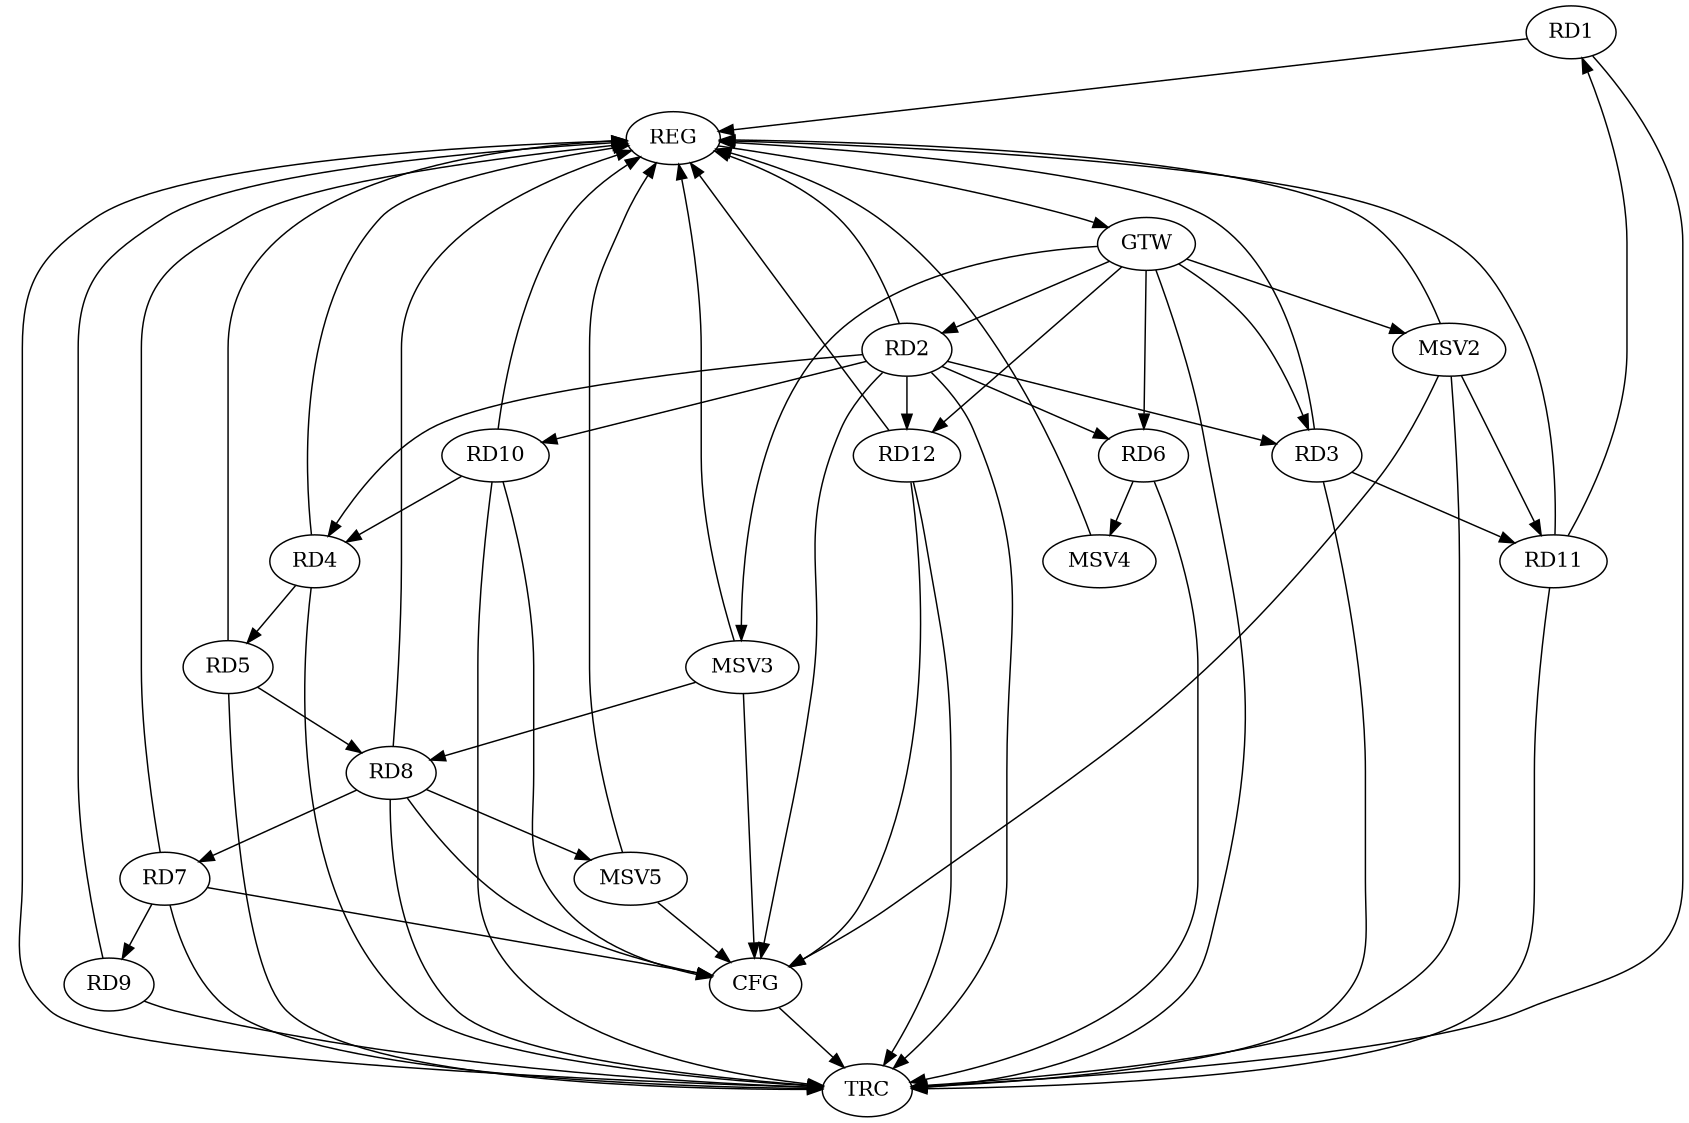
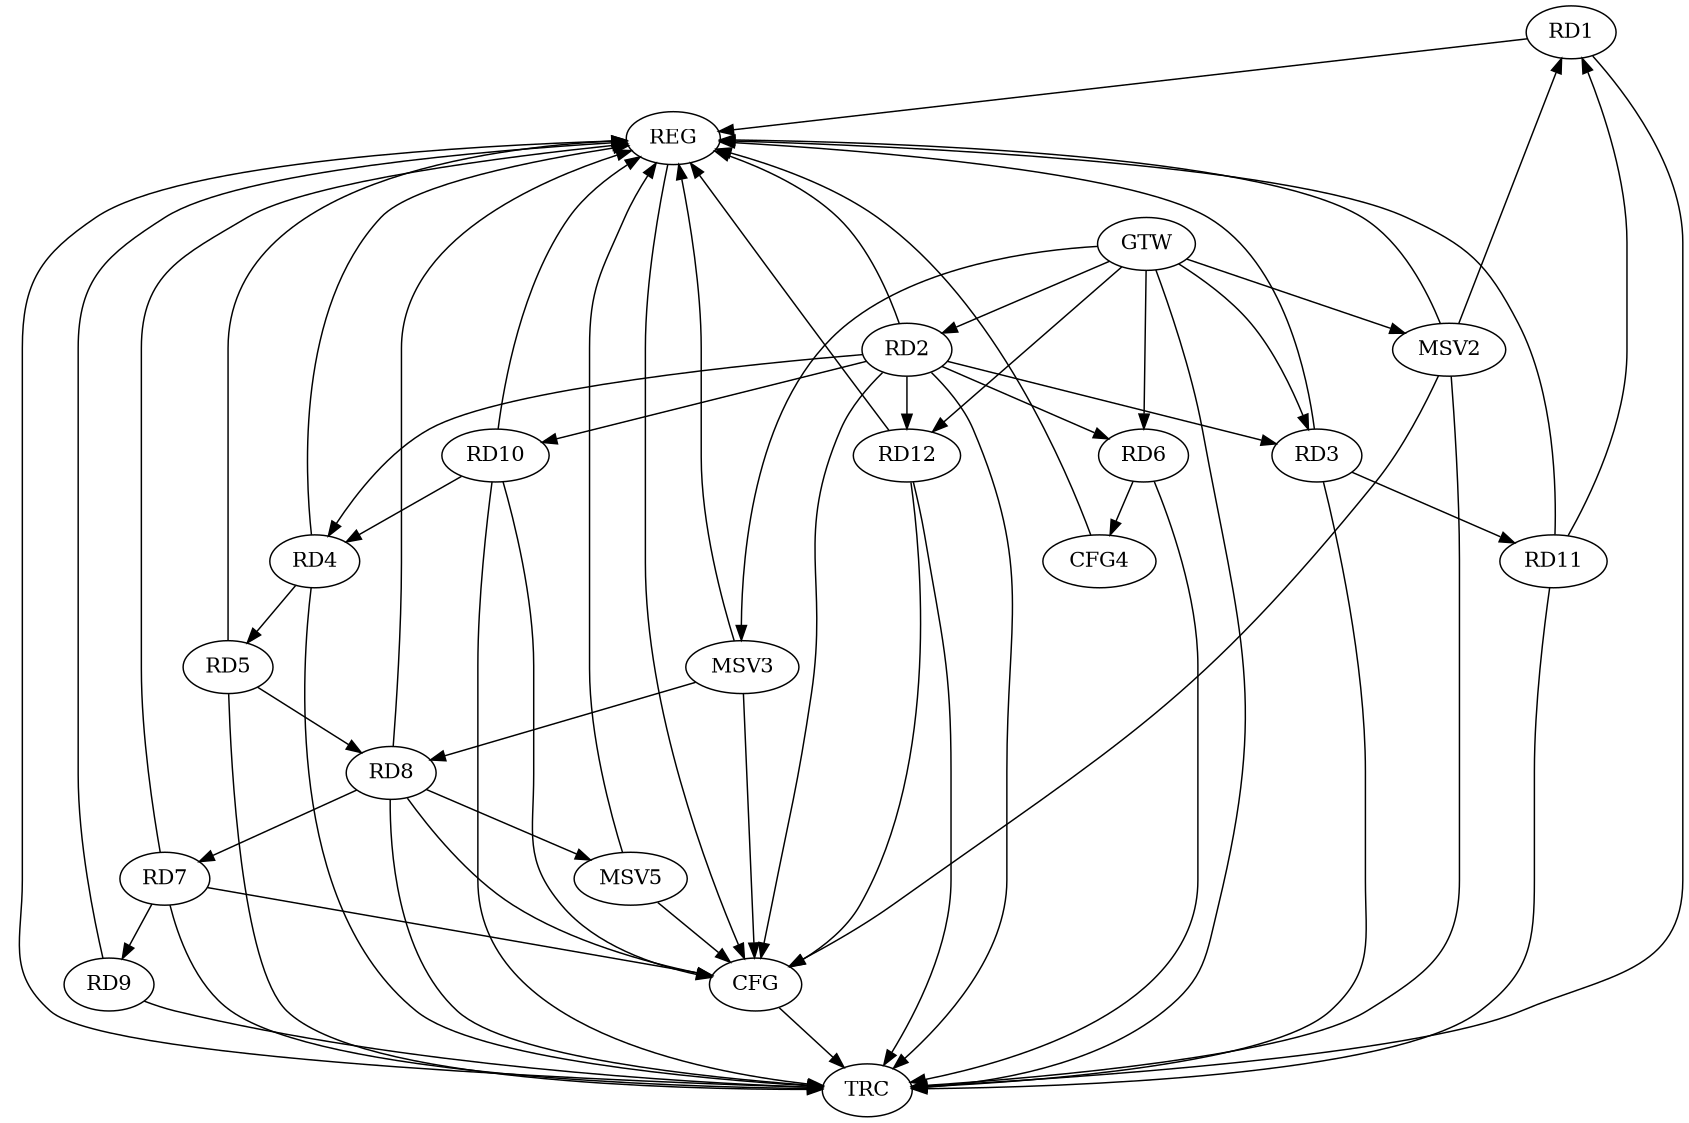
edge "REG" -> "GTW": now "REG" -> "CFG"
edge "MSV2" -> "RD11": now "MSV2" -> "RD1"
node "MSV4": label "MSV4" -> "CFG4"
